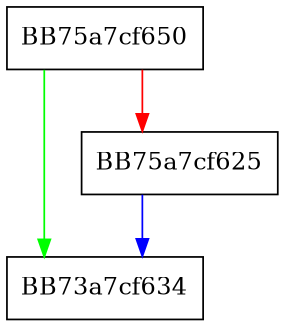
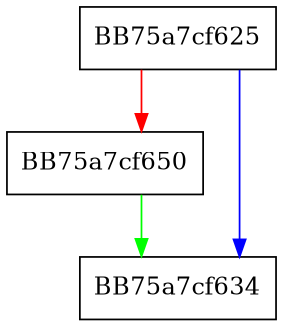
edge "BB75a7cf650" -> "BB75a7cf625": reversed
node "BB73a7cf634": label "BB73a7cf634" -> "BB75a7cf634"
